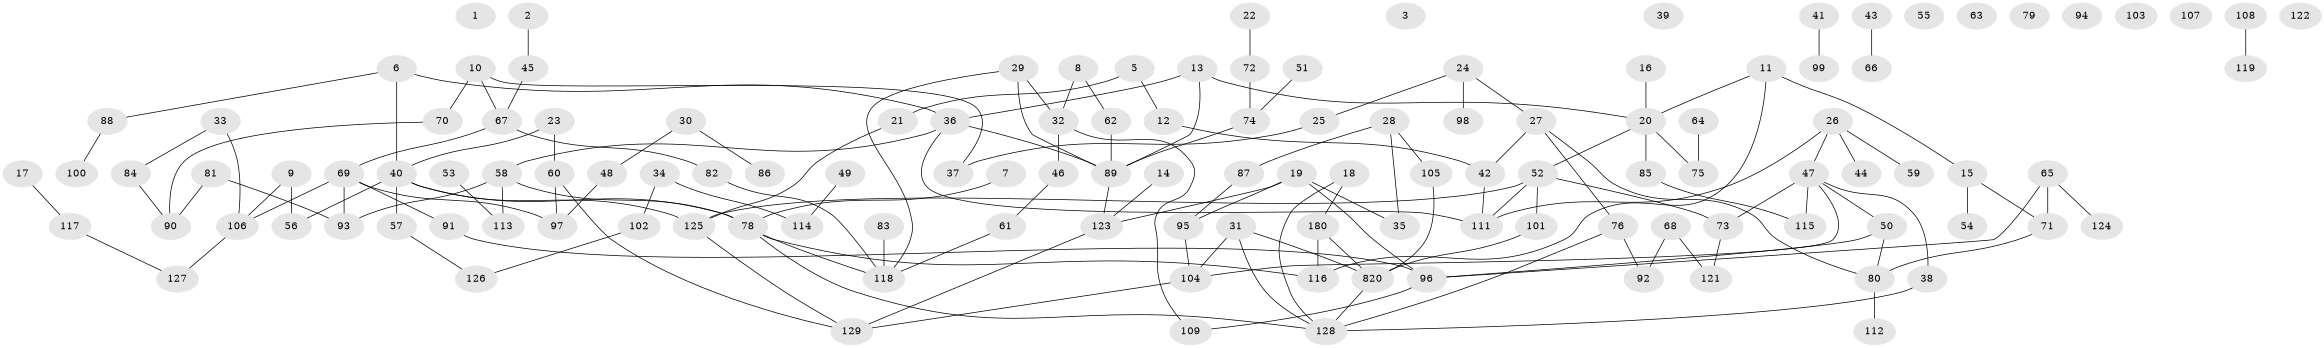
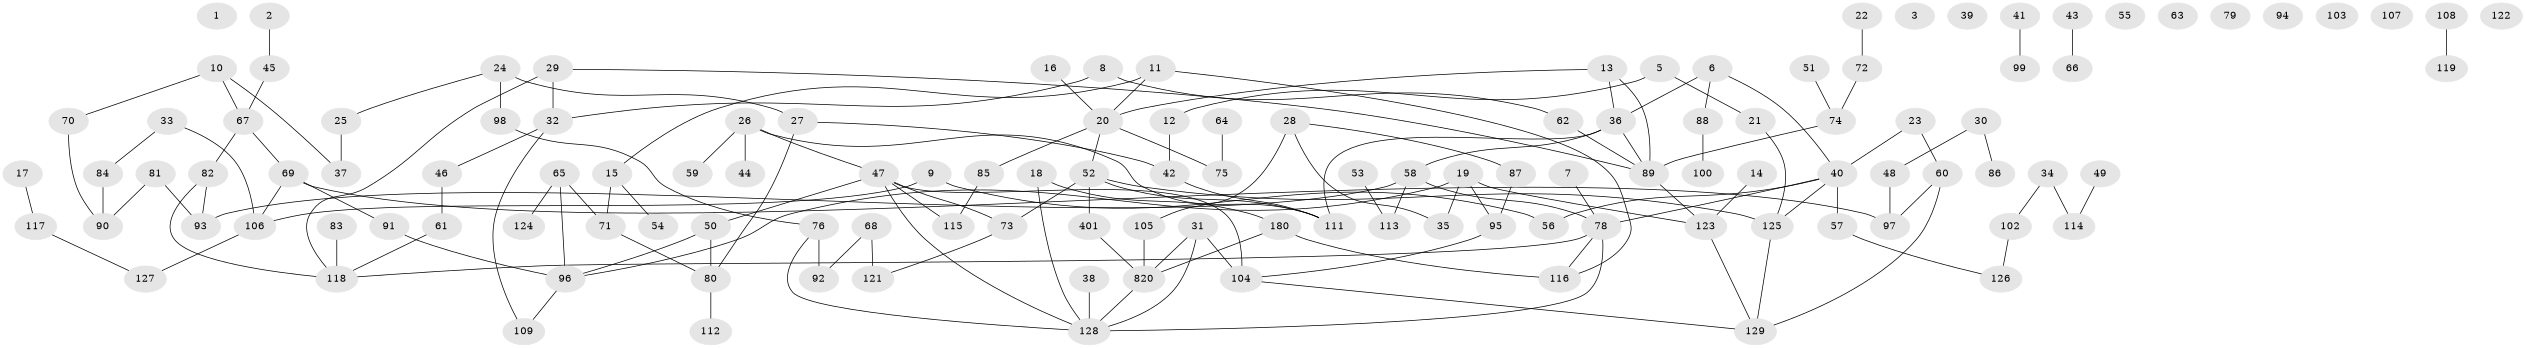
edge "27" -- "76": now "98" -- "76"
edge "69" -- "93": now "82" -- "93"
edge "47" -- "38": now "47" -- "128"
node "101": label "101" -> "401"
